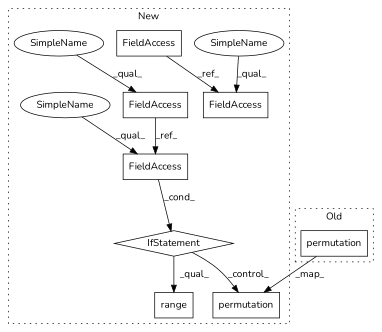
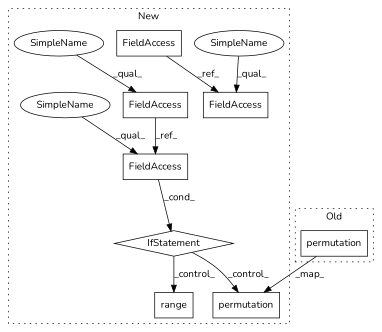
edge "IfStatement" -> "range": label "_qual_" -> "_control_"
